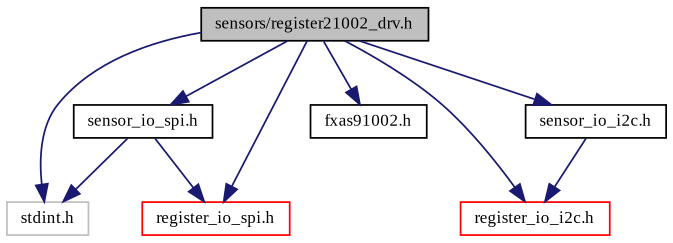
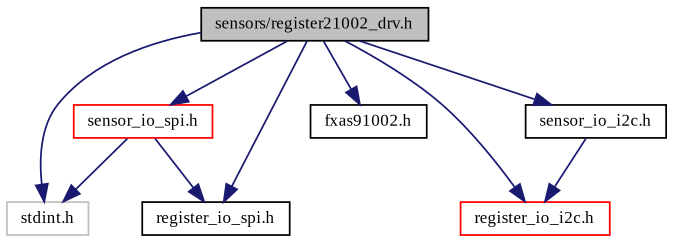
node "sensor_io_spi.h": color black -> red
node "register_io_spi.h": color red -> black
